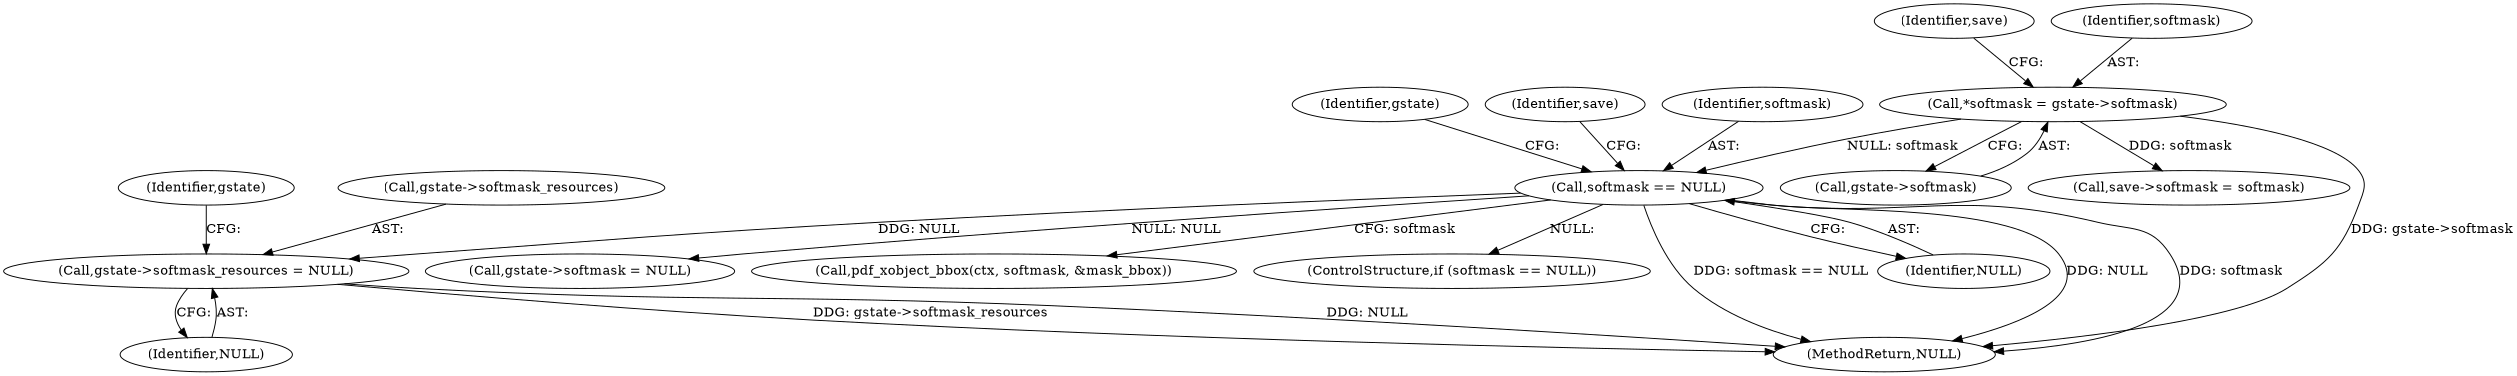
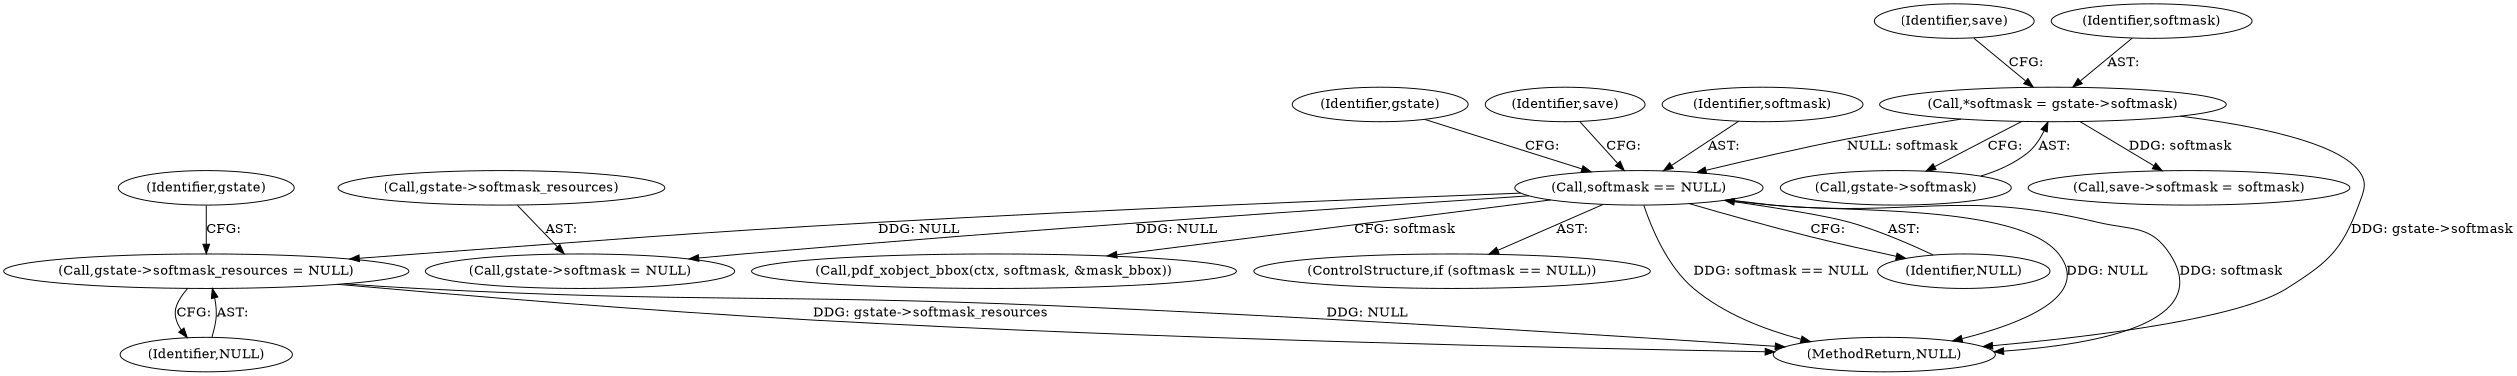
edge "(Call,gstate->softmask_resources)" -> "(Call,gstate->softmask_resources = NULL)": now "(Call,gstate->softmask_resources)" -> "(Call,gstate->softmask = NULL)"
edge "(Call,softmask == NULL)" -> "(Call,gstate->softmask = NULL)": label "NULL: NULL" -> "DDG: NULL"
edge "(Call,softmask == NULL)" -> "(ControlStructure,if (softmask == NULL))": label "NULL: " -> "AST: "
